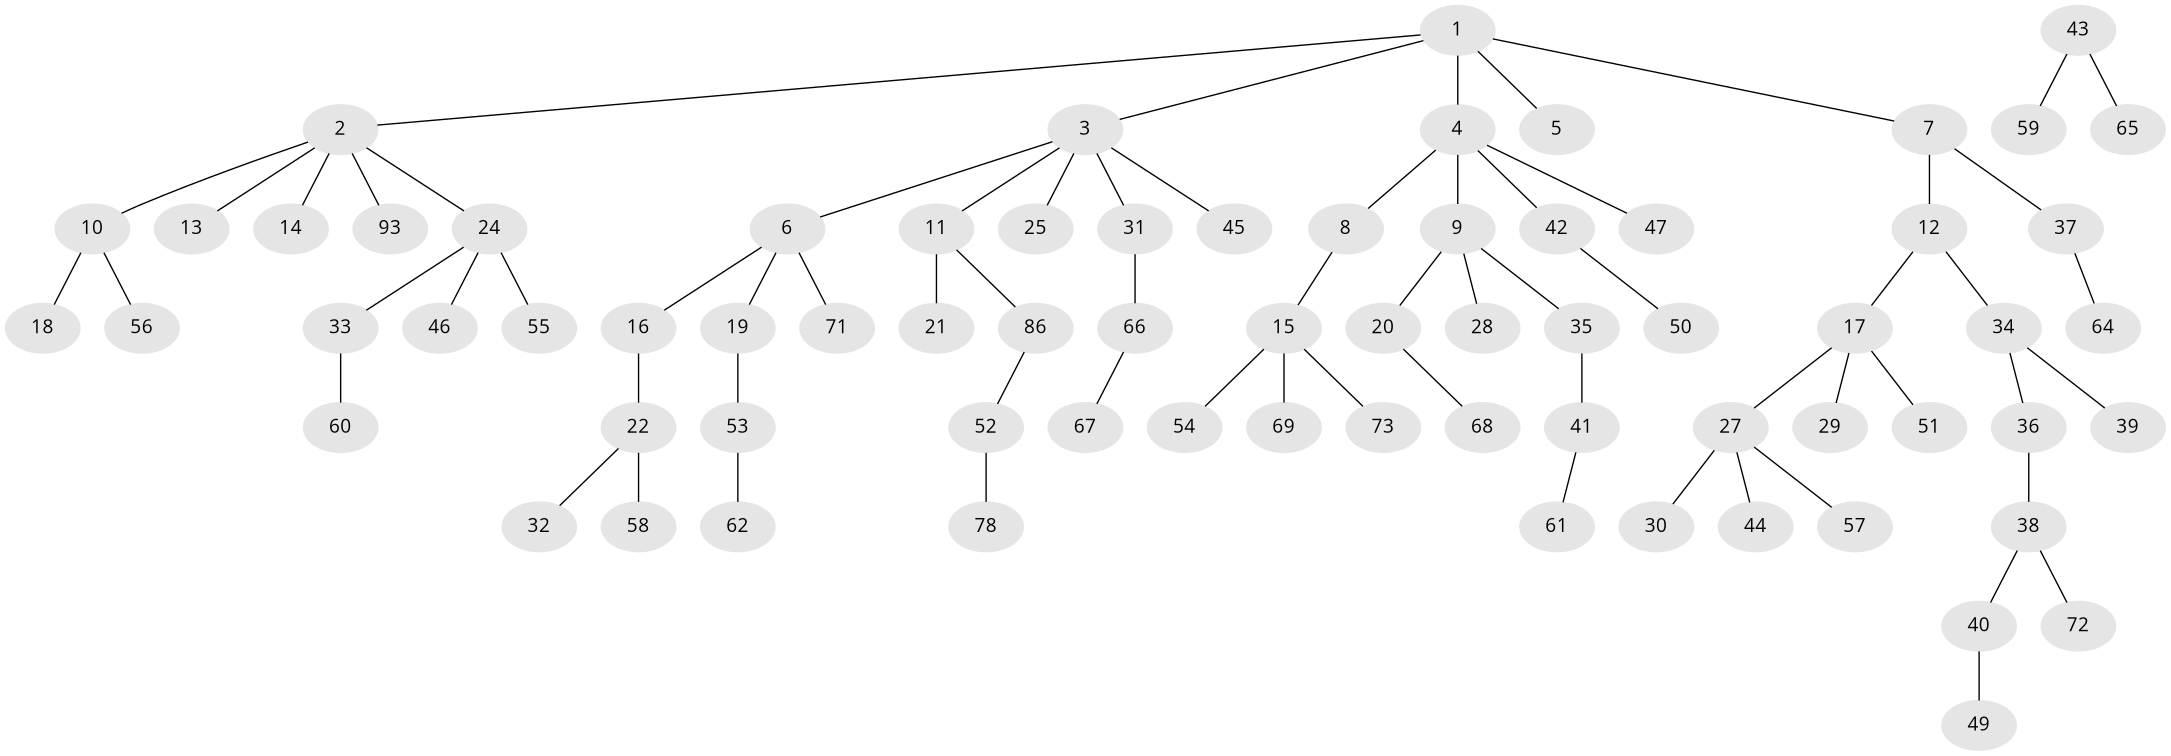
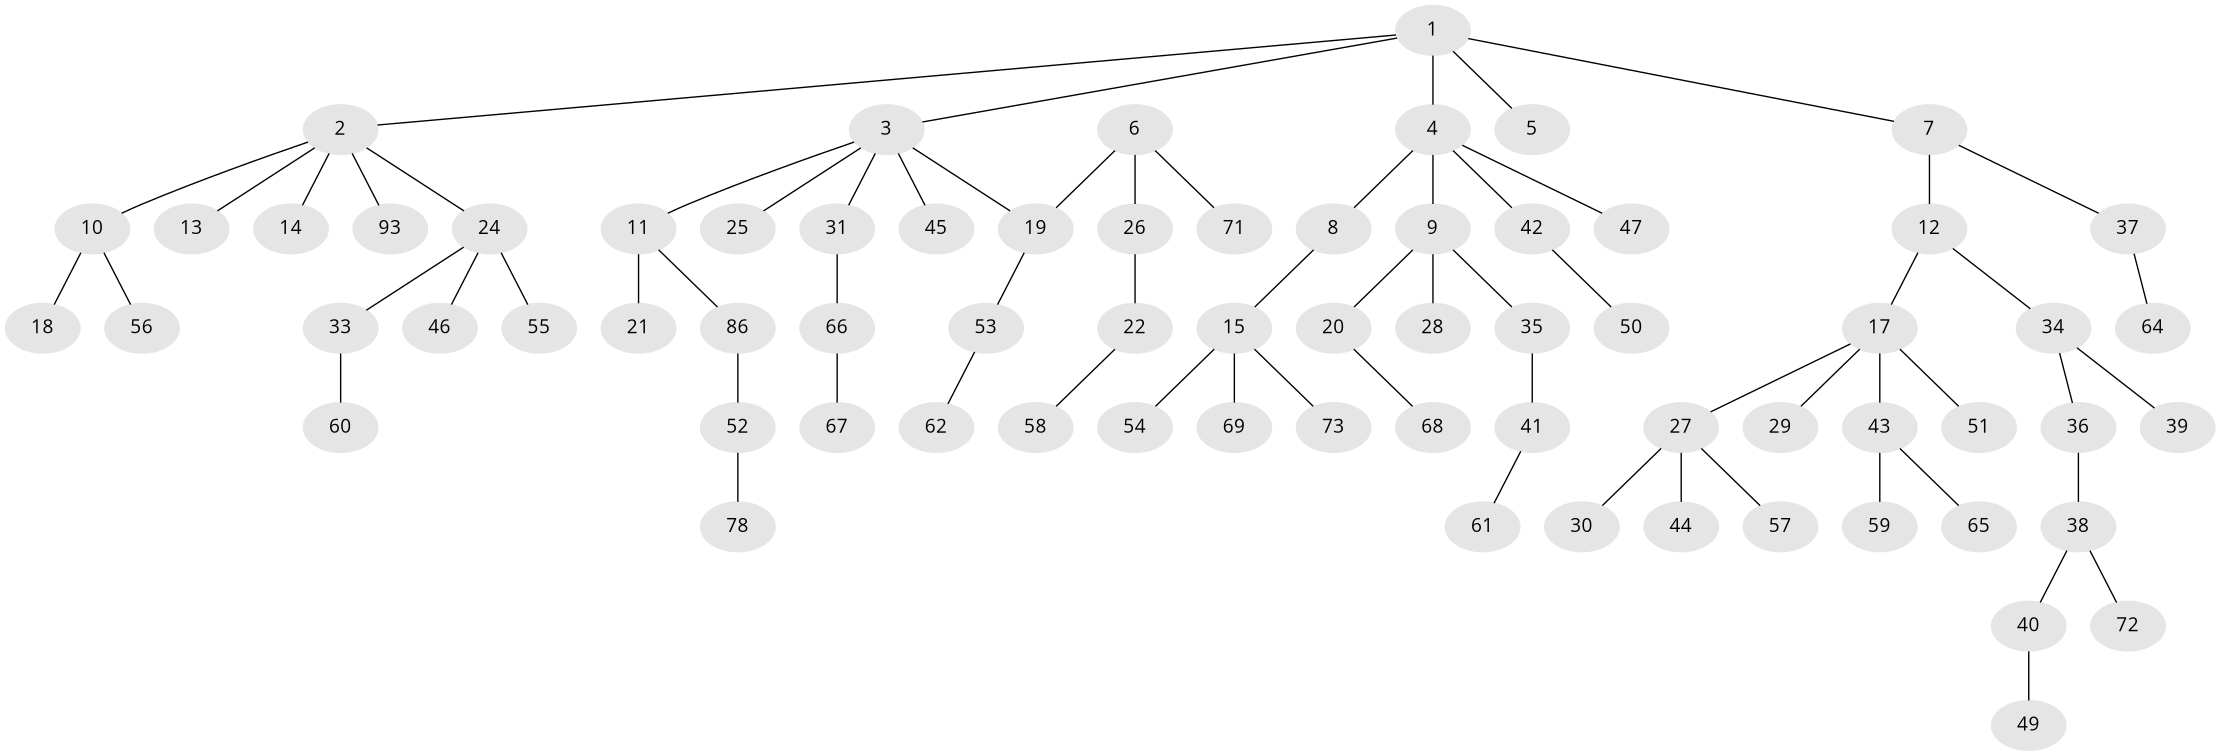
edge "3" -- "6": now "3" -- "19"
node "16": label "16" -> "26"
edge "17" -- "43": added
node "32": removed
